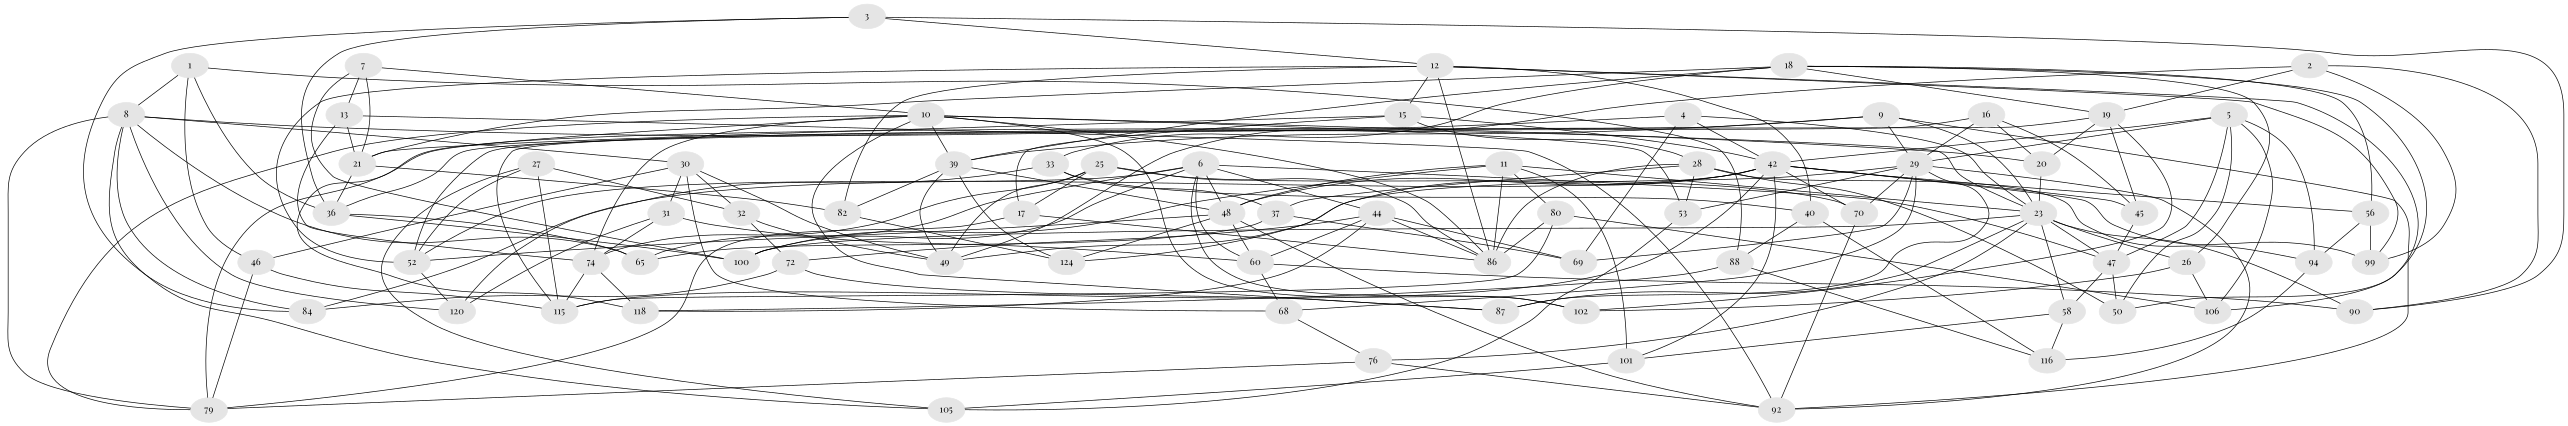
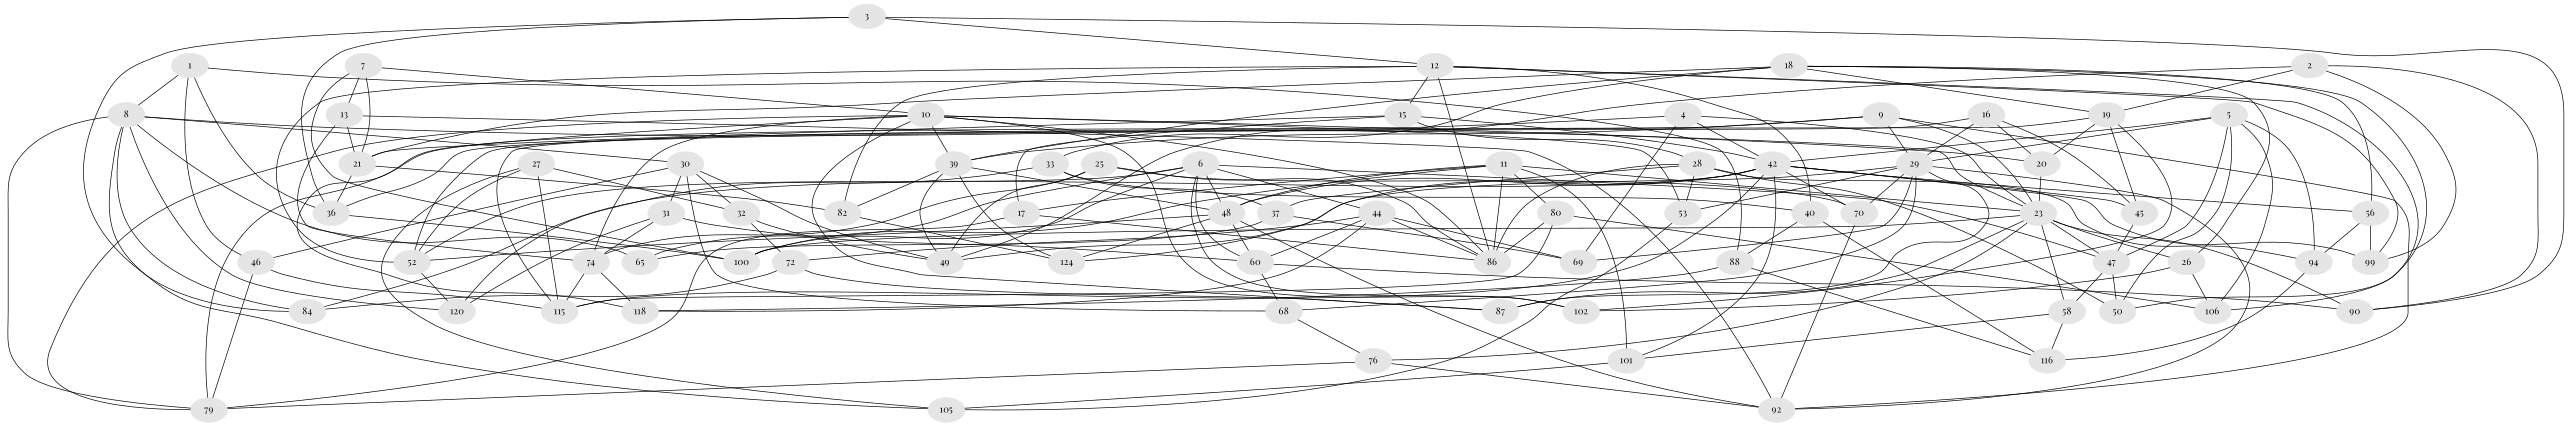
edge "25" -- "17": now "11" -- "17"
edge "36" -- "65": removed
